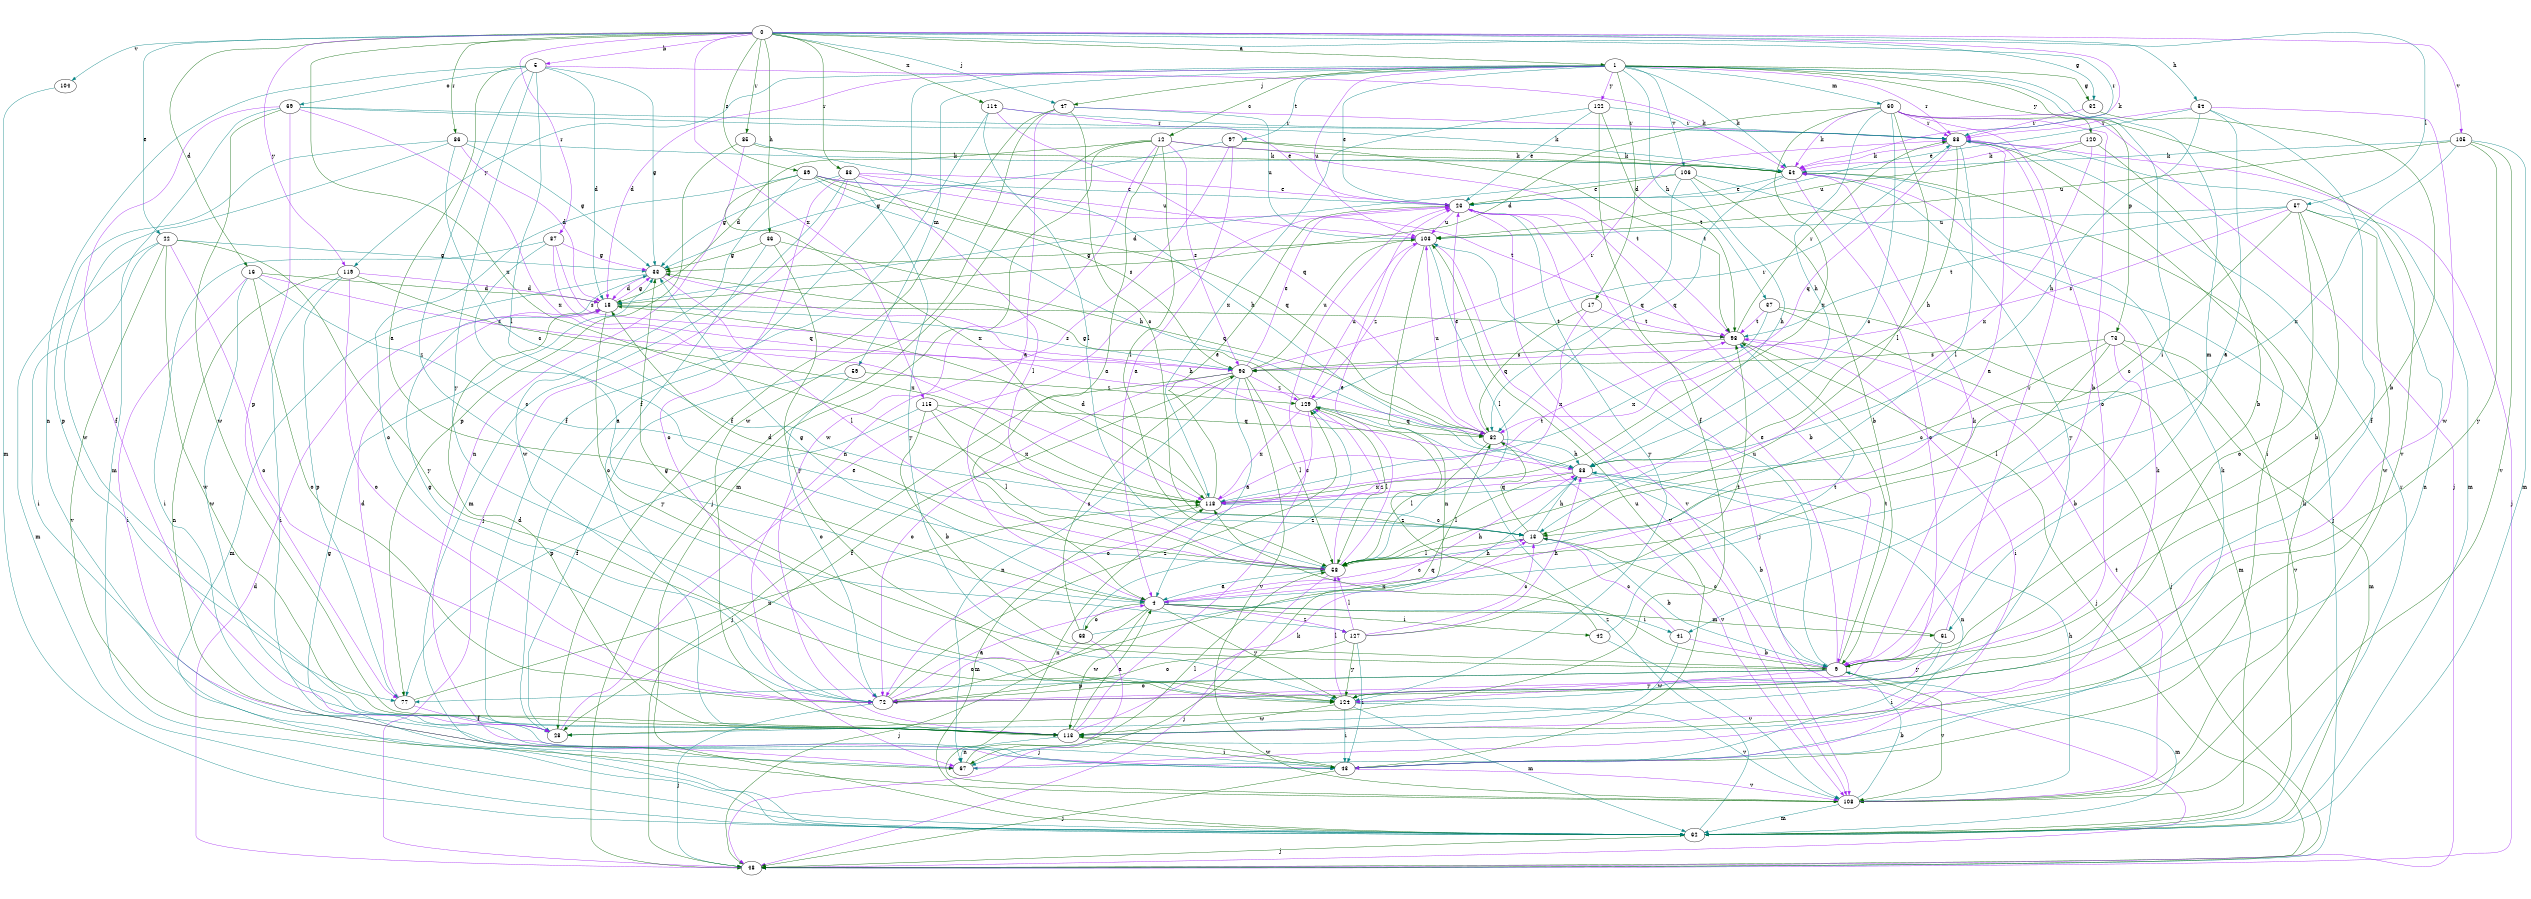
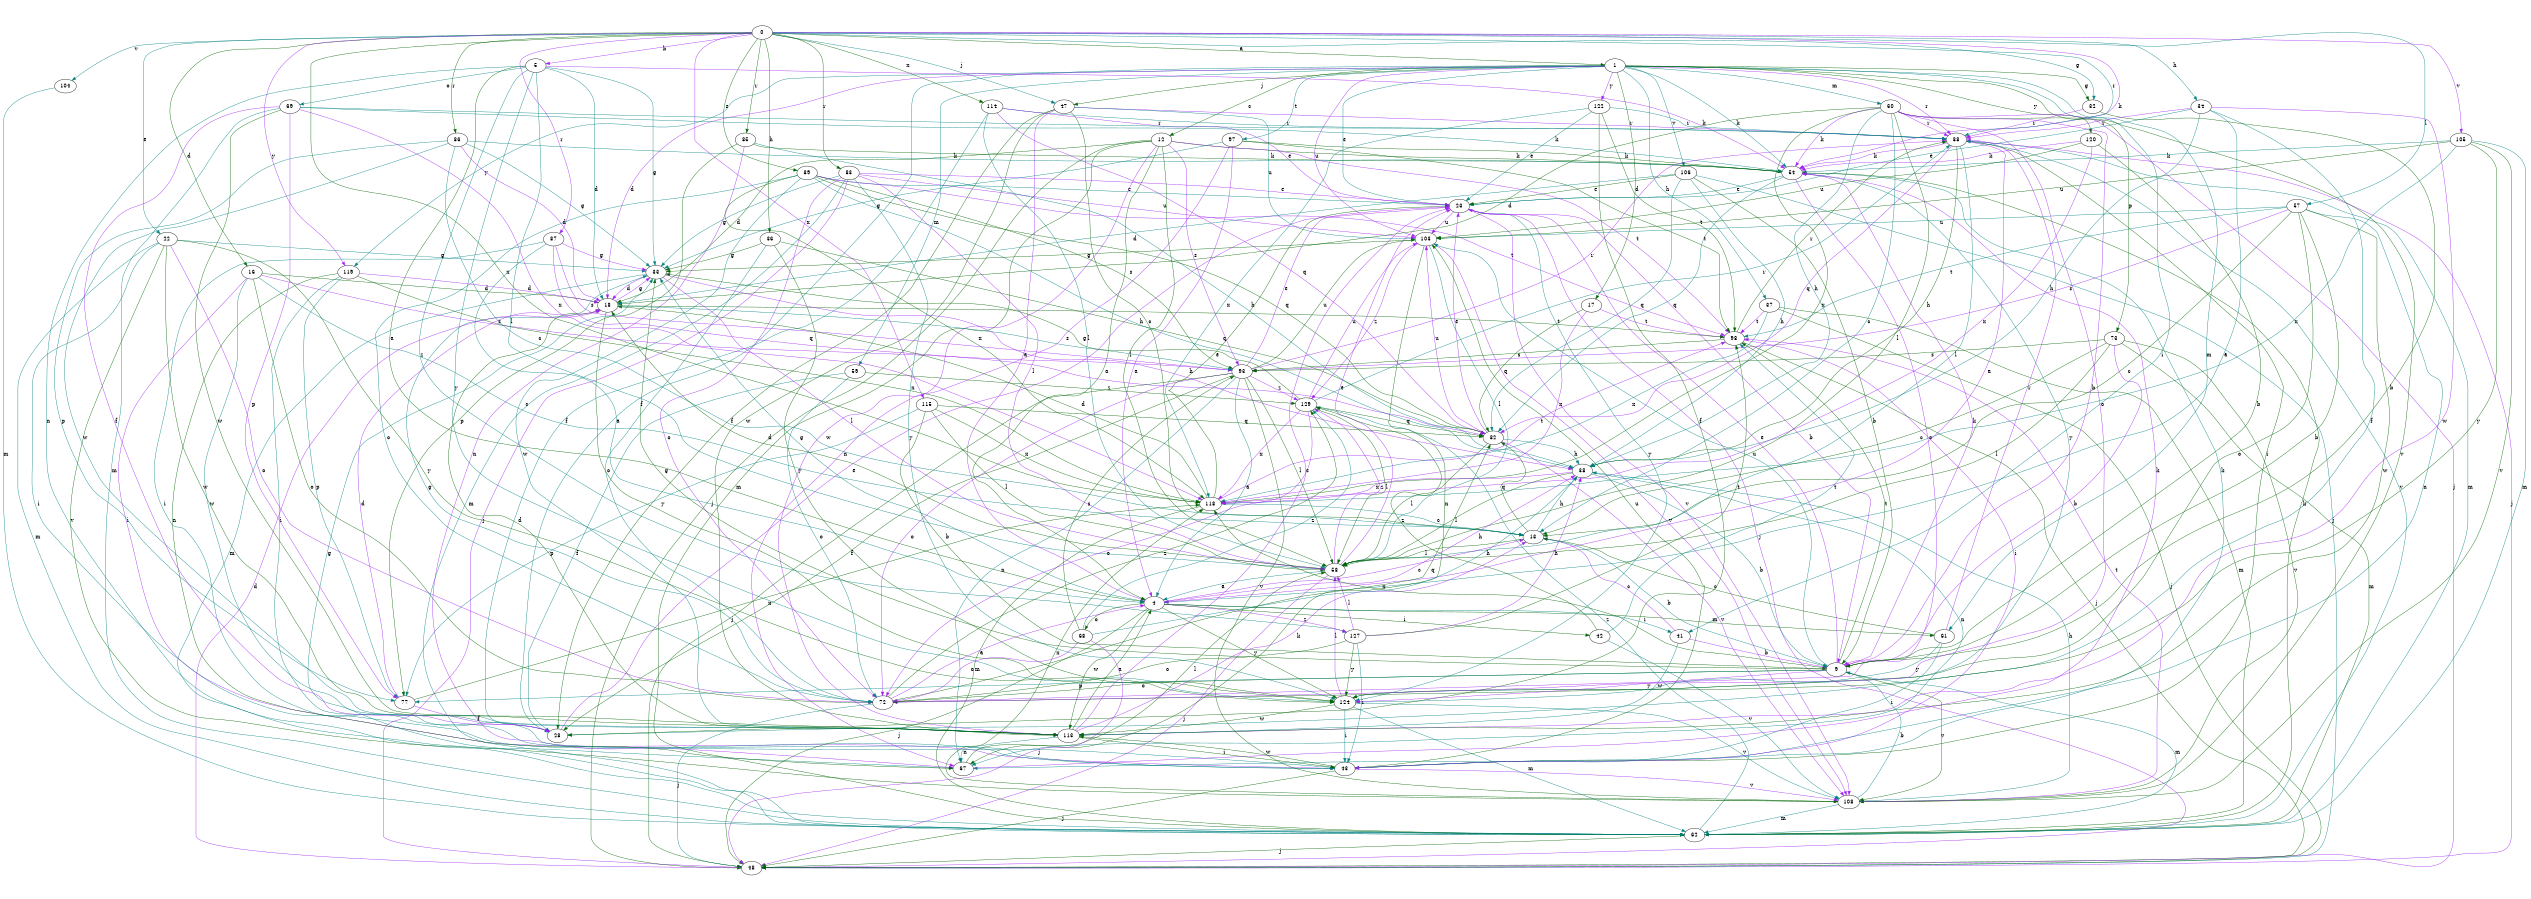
edge "62" -> "88": label "r" -> "v"
edge "119" -> "72": removed, label "o"
edge "127" -> "13": removed, label "c"
